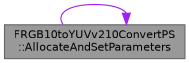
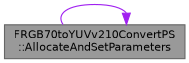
node "FRGB10toYUVv210ConvertPS ::AllocateAndSetParameters": label "FRGB10toYUVv210ConvertPS ::AllocateAndSetParameters" -> "FRGB70toYUVv210ConvertPS ::AllocateAndSetParameters"
